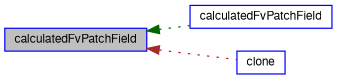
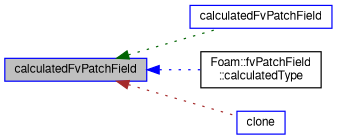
node "Foam::fvPatchField ::calculatedType": added
